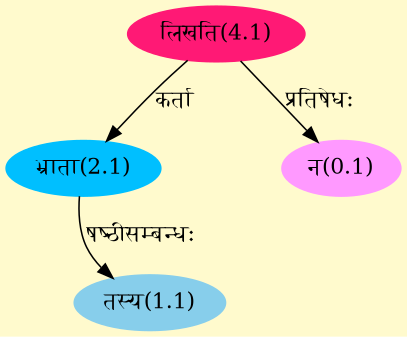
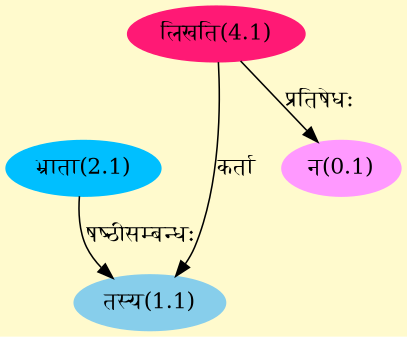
edge "लिखति(4.1)" -> "भ्राता(2.1)": now "लिखति(4.1)" -> "तस्य(1.1)"
